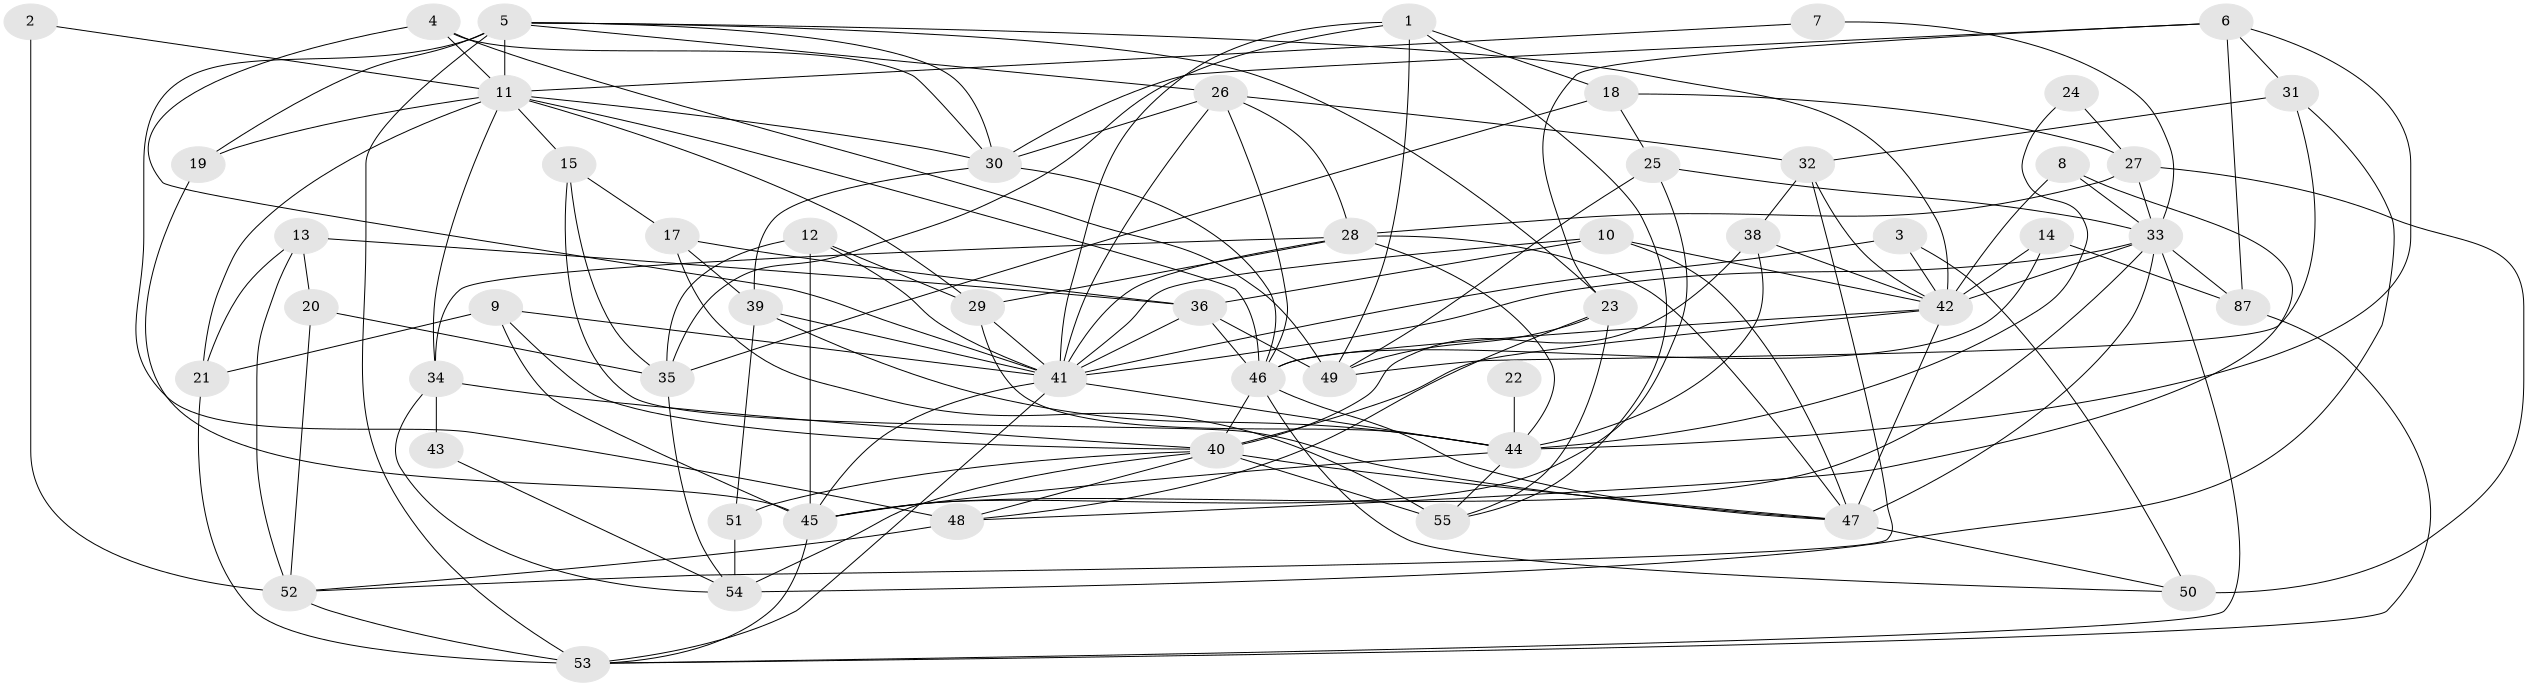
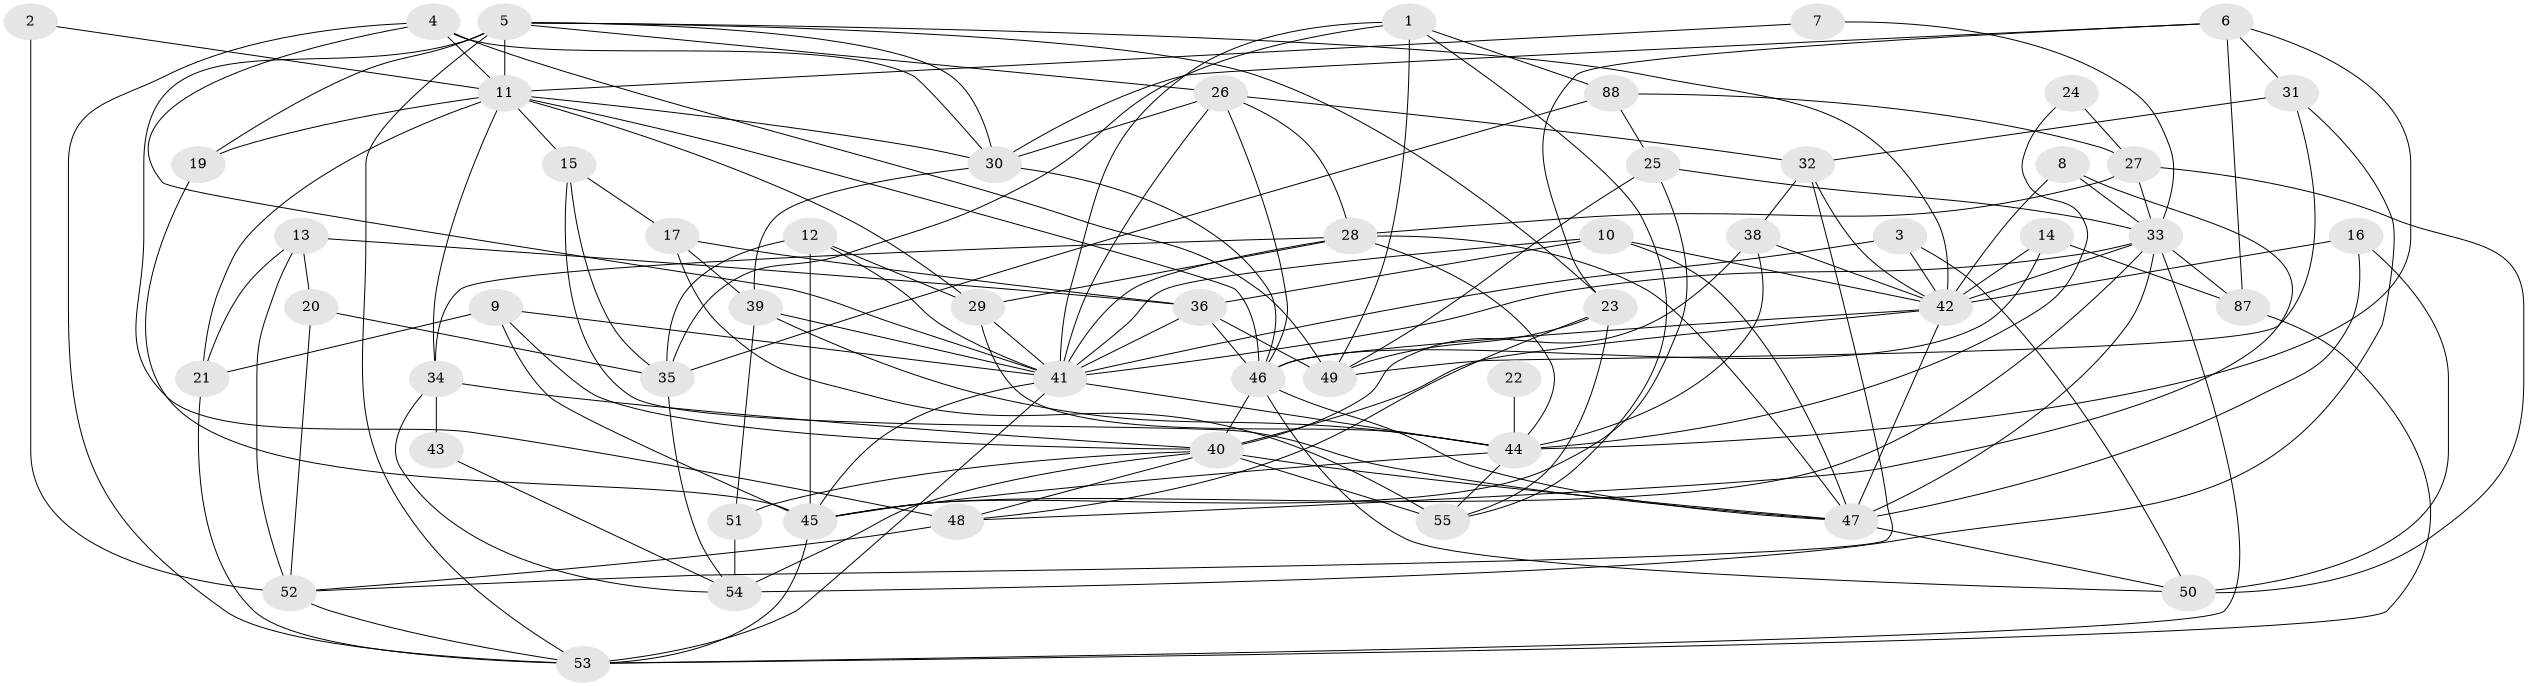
node "18": label "18" -> "88"
node "16": added
edge "4" -- "53": added
